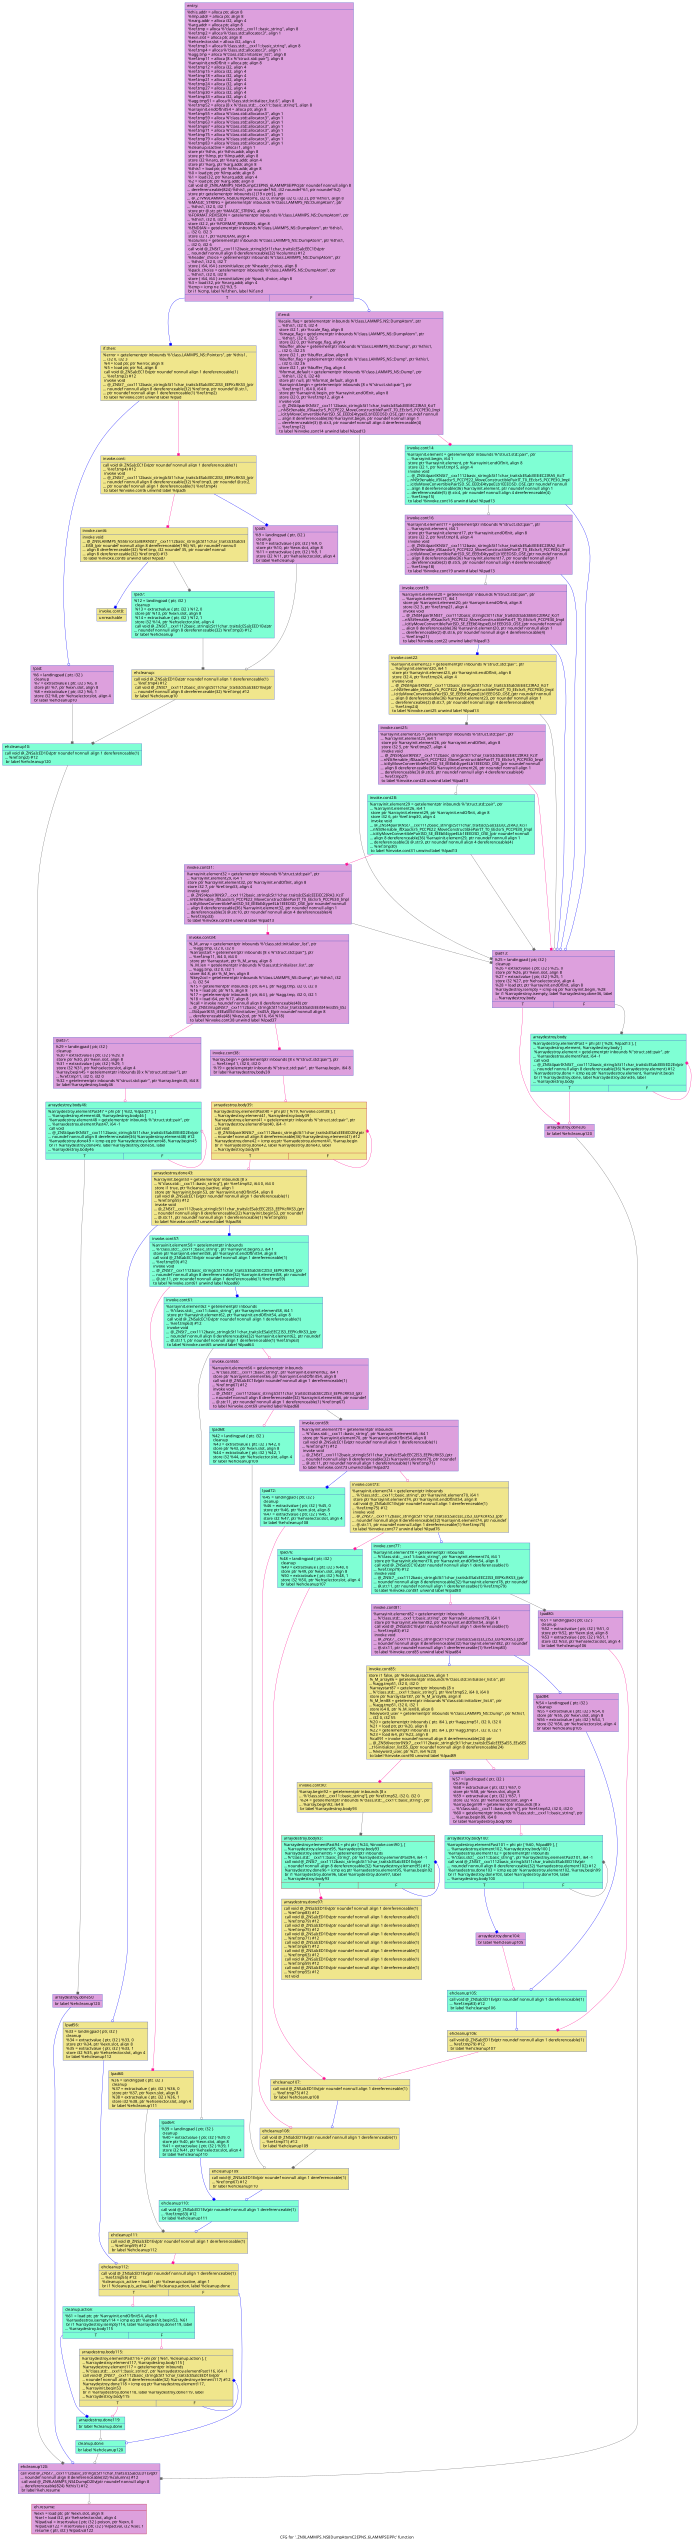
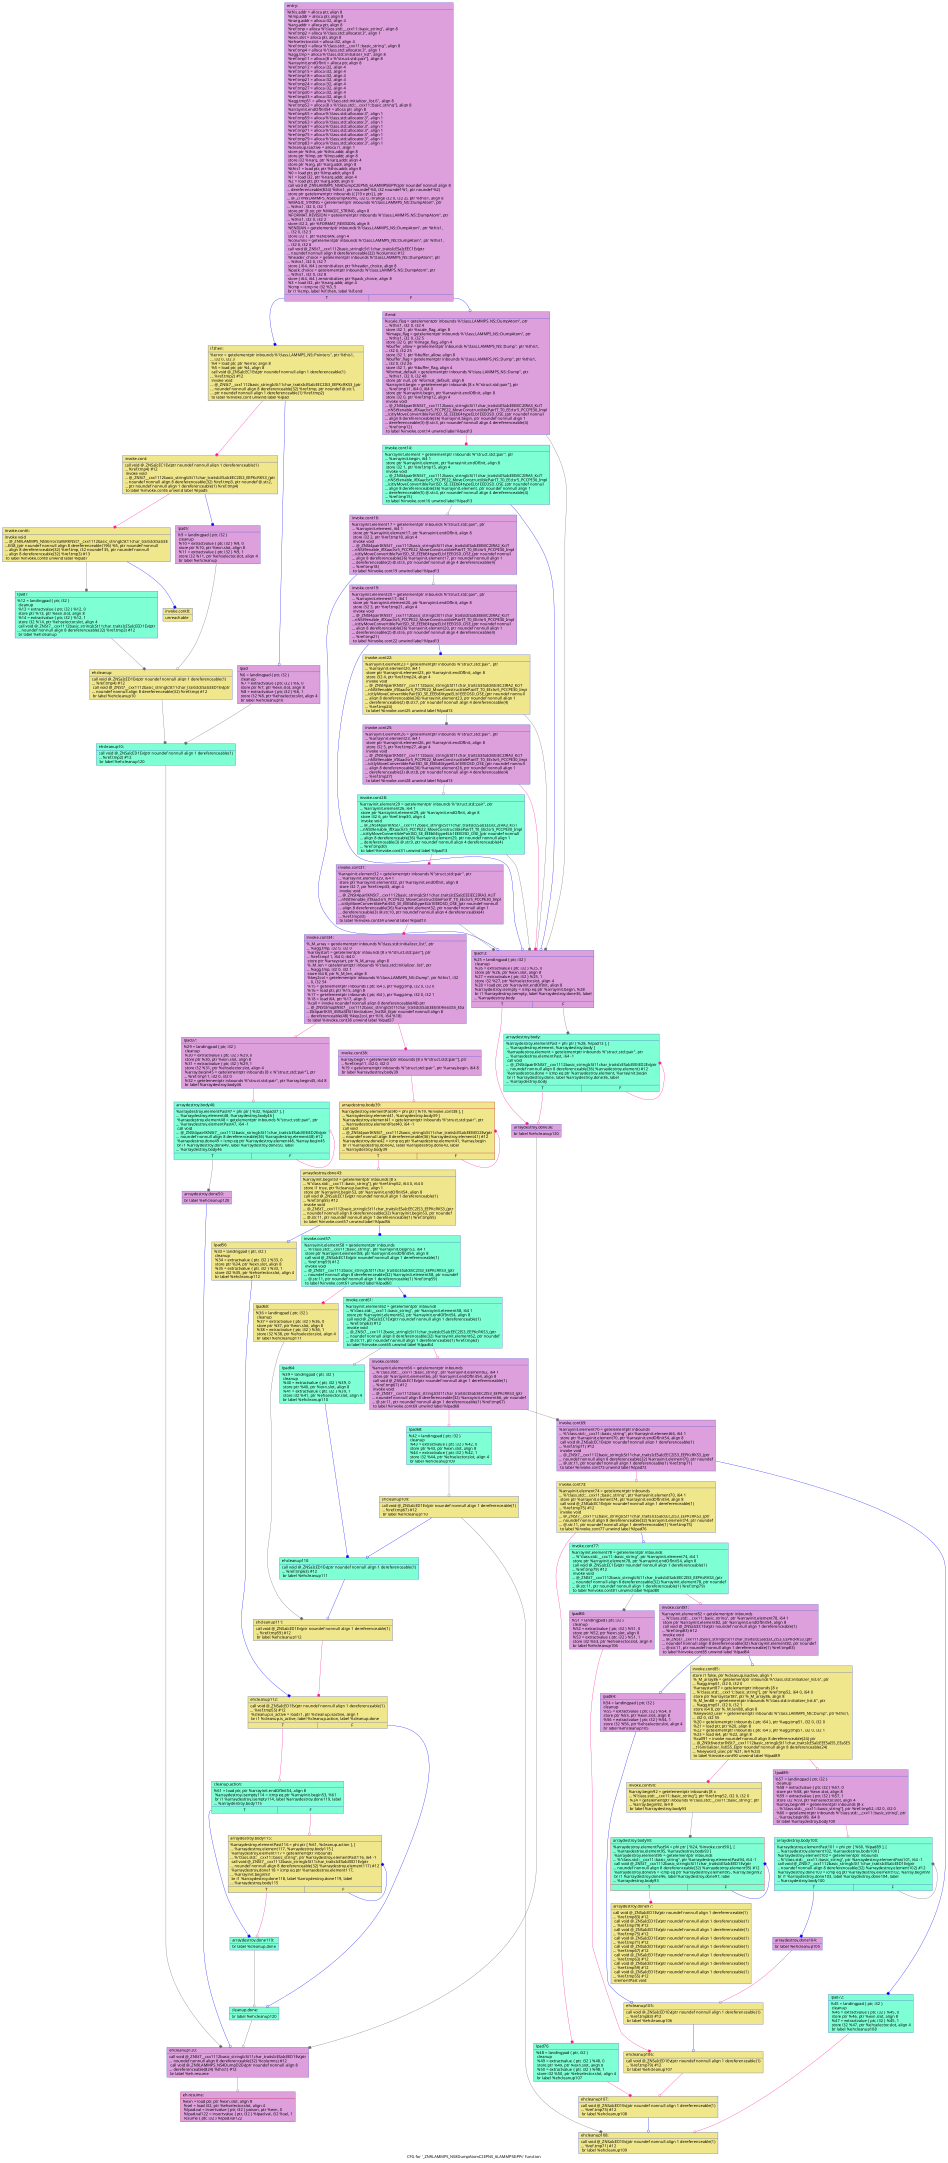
node "arraydestroy.done97:": text "ret void" -> "elementPast void"
node "ehcleanup105:": fillcolor aquamarine -> khaki
edge "ehcleanup108:" -> "ehcleanup109:": reversed
edge "lpad56:" -> "ehcleanup112:": arrowhead odot -> box
